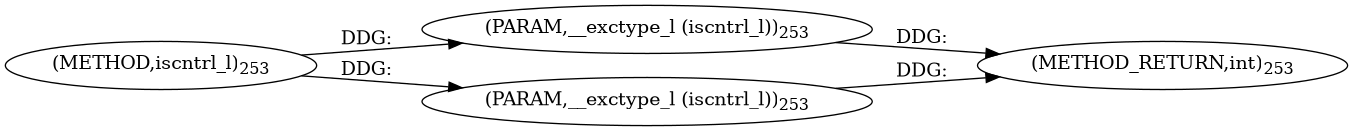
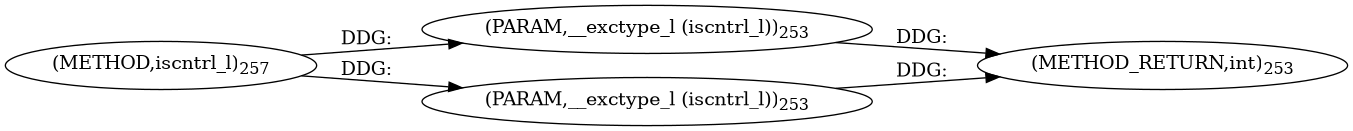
node "(METHOD,iscntrl_l)": text "253" -> "257"
